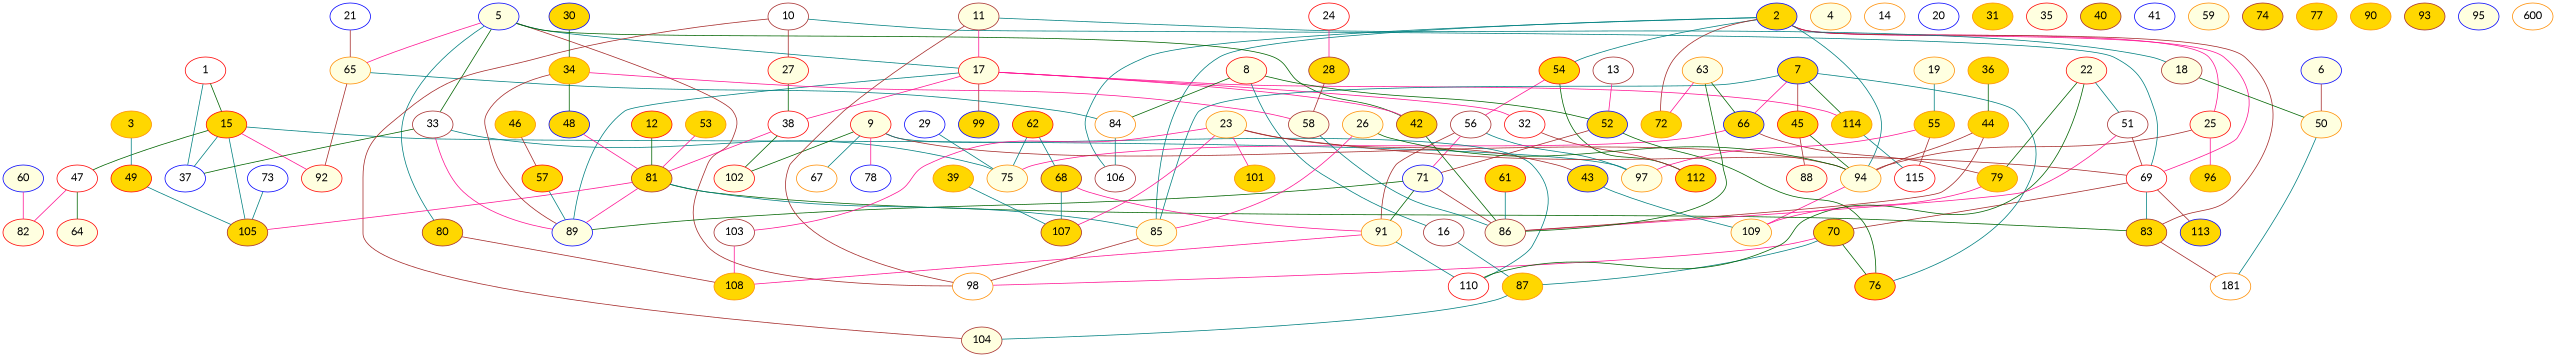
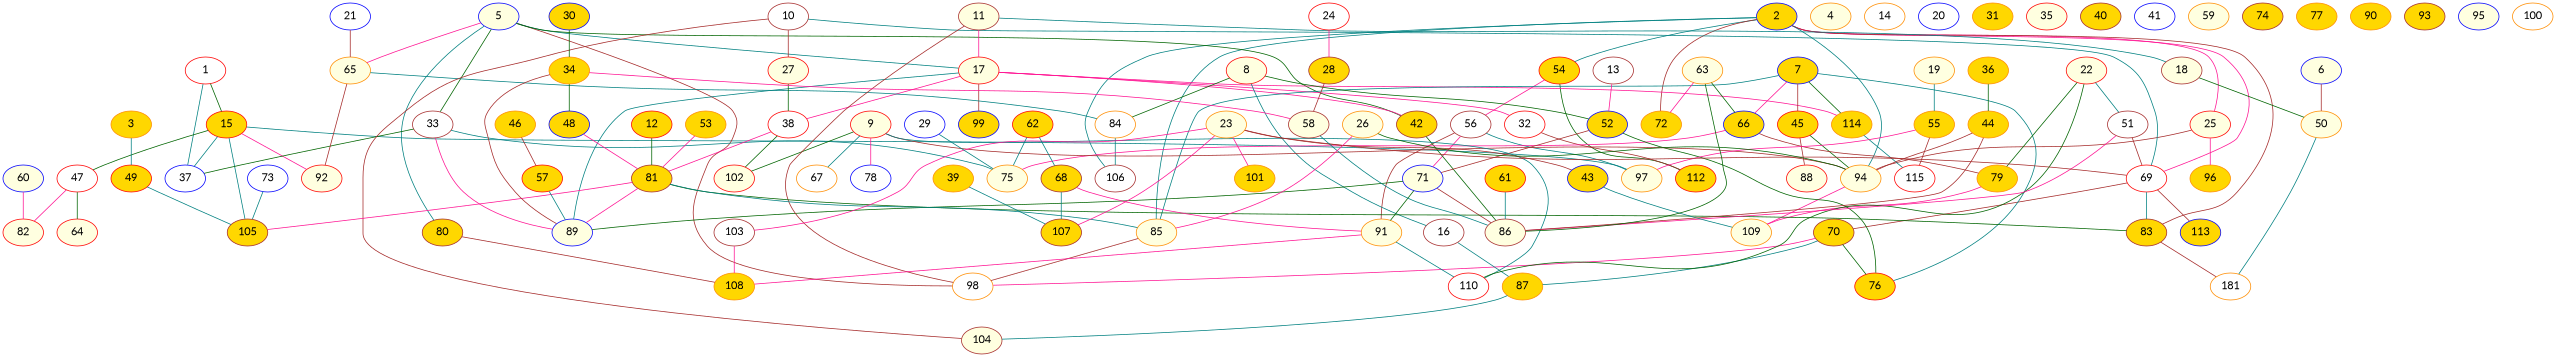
node "600": label "600" -> "100"
